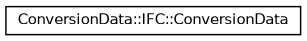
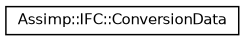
node "ConversionData::IFC::ConversionData": label "ConversionData::IFC::ConversionData" -> "Assimp::IFC::ConversionData"
